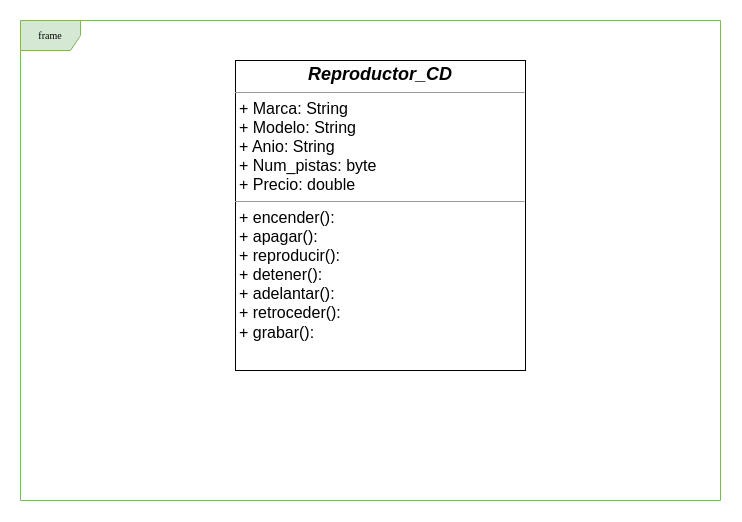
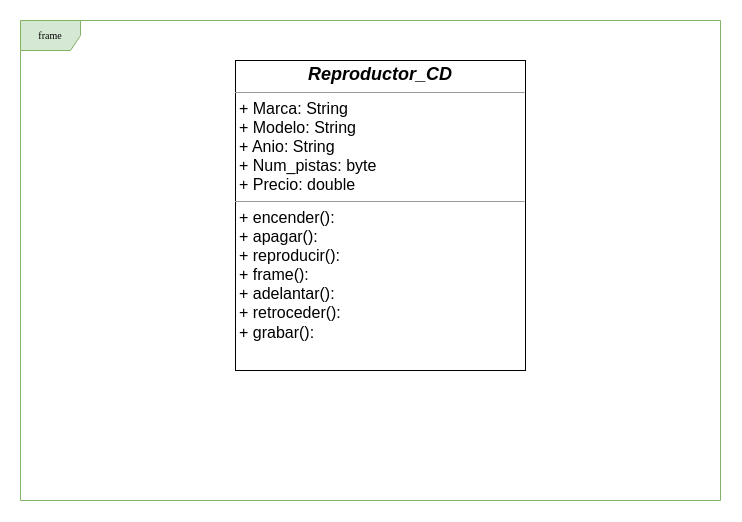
node "Reproductor_CD + Marca: String + Modelo: String + Anio: String + Num_pistas: byte + Precio: double + encender(): + apagar(): + reproducir(): + detener(): + adelantar(): + retroceder(): + grabar():": label "Reproductor_CD + Marca: String + Modelo: String + Anio: String + Num_pistas: byte + Precio: double + encender(): + apagar(): + reproducir(): + detener(): + adelantar(): + retroceder(): + grabar():" -> "Reproductor_CD + Marca: String + Modelo: String + Anio: String + Num_pistas: byte + Precio: double + encender(): + apagar(): + reproducir(): + frame(): + adelantar(): + retroceder(): + grabar():"
